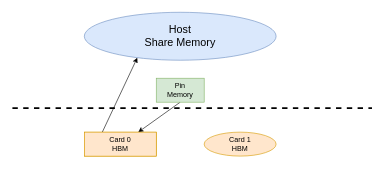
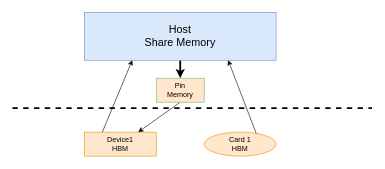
node "Host Share Memory": shape ellipse -> rectangle
edge "Host Share Memory" -> "Pin Memory": added
node "Pin Memory": fillcolor #d5e8d4 -> #ffe6cc
edge "Card 1 HBM" -> "Host Share Memory": added
node "Card 0 HBM": removed
